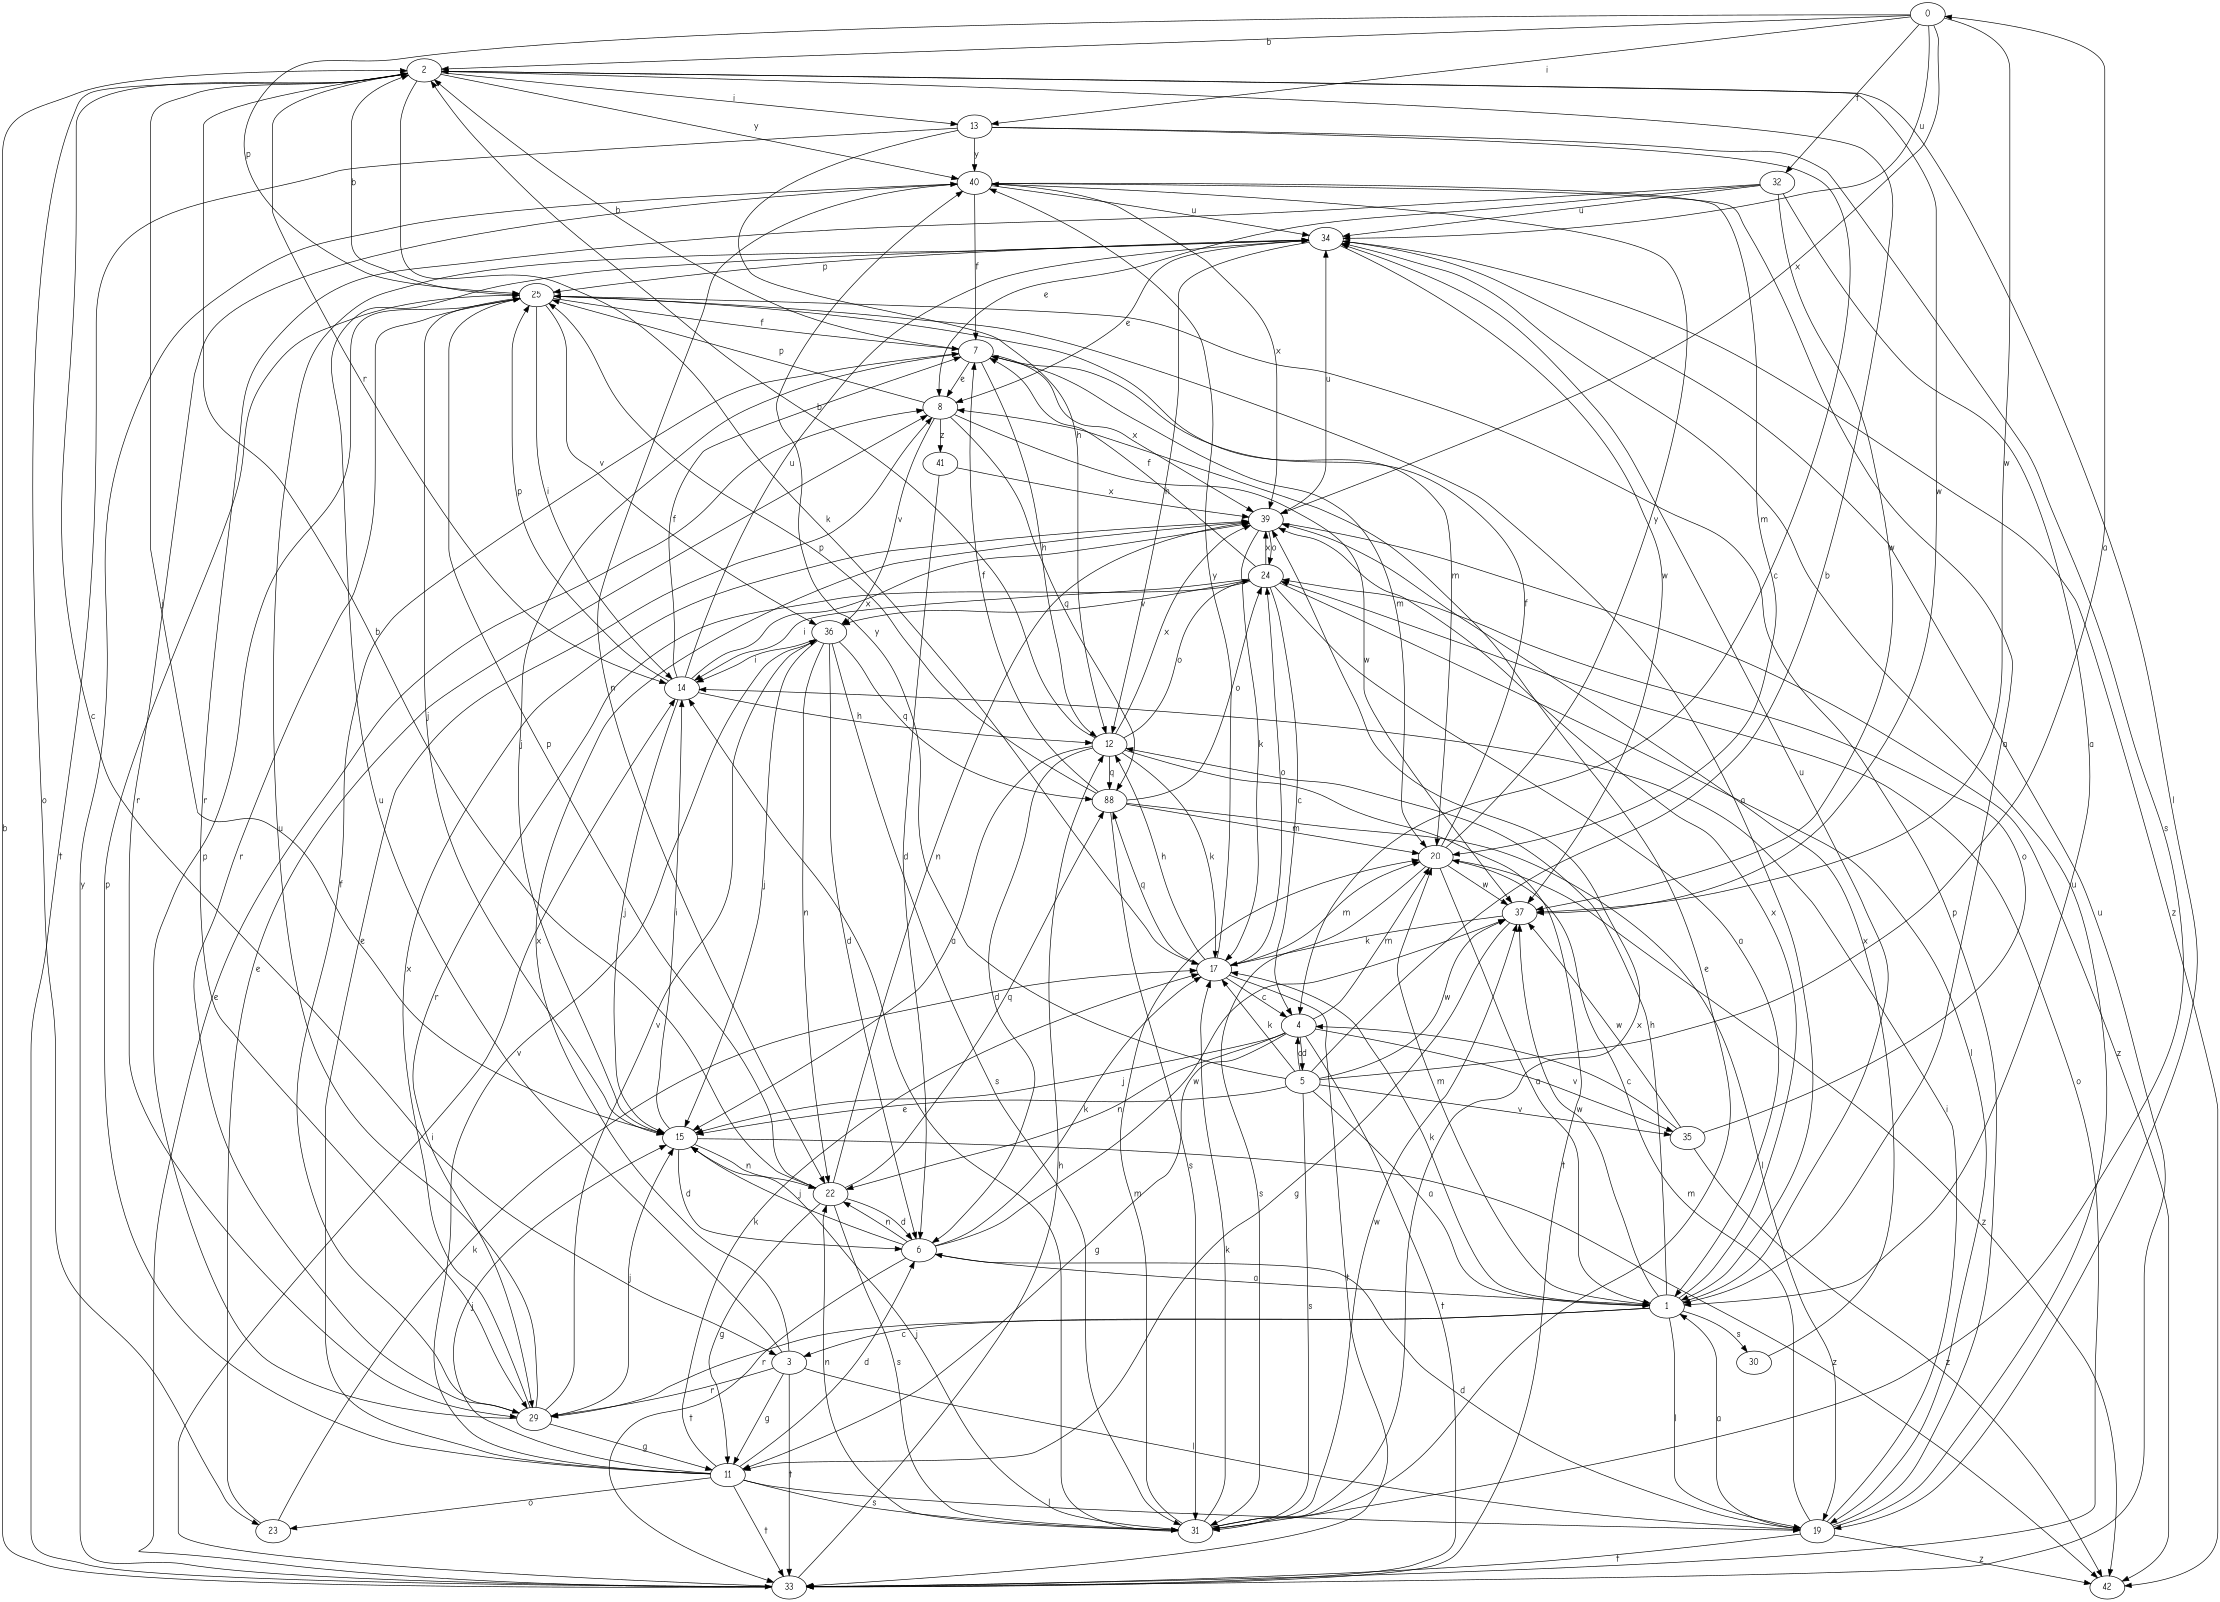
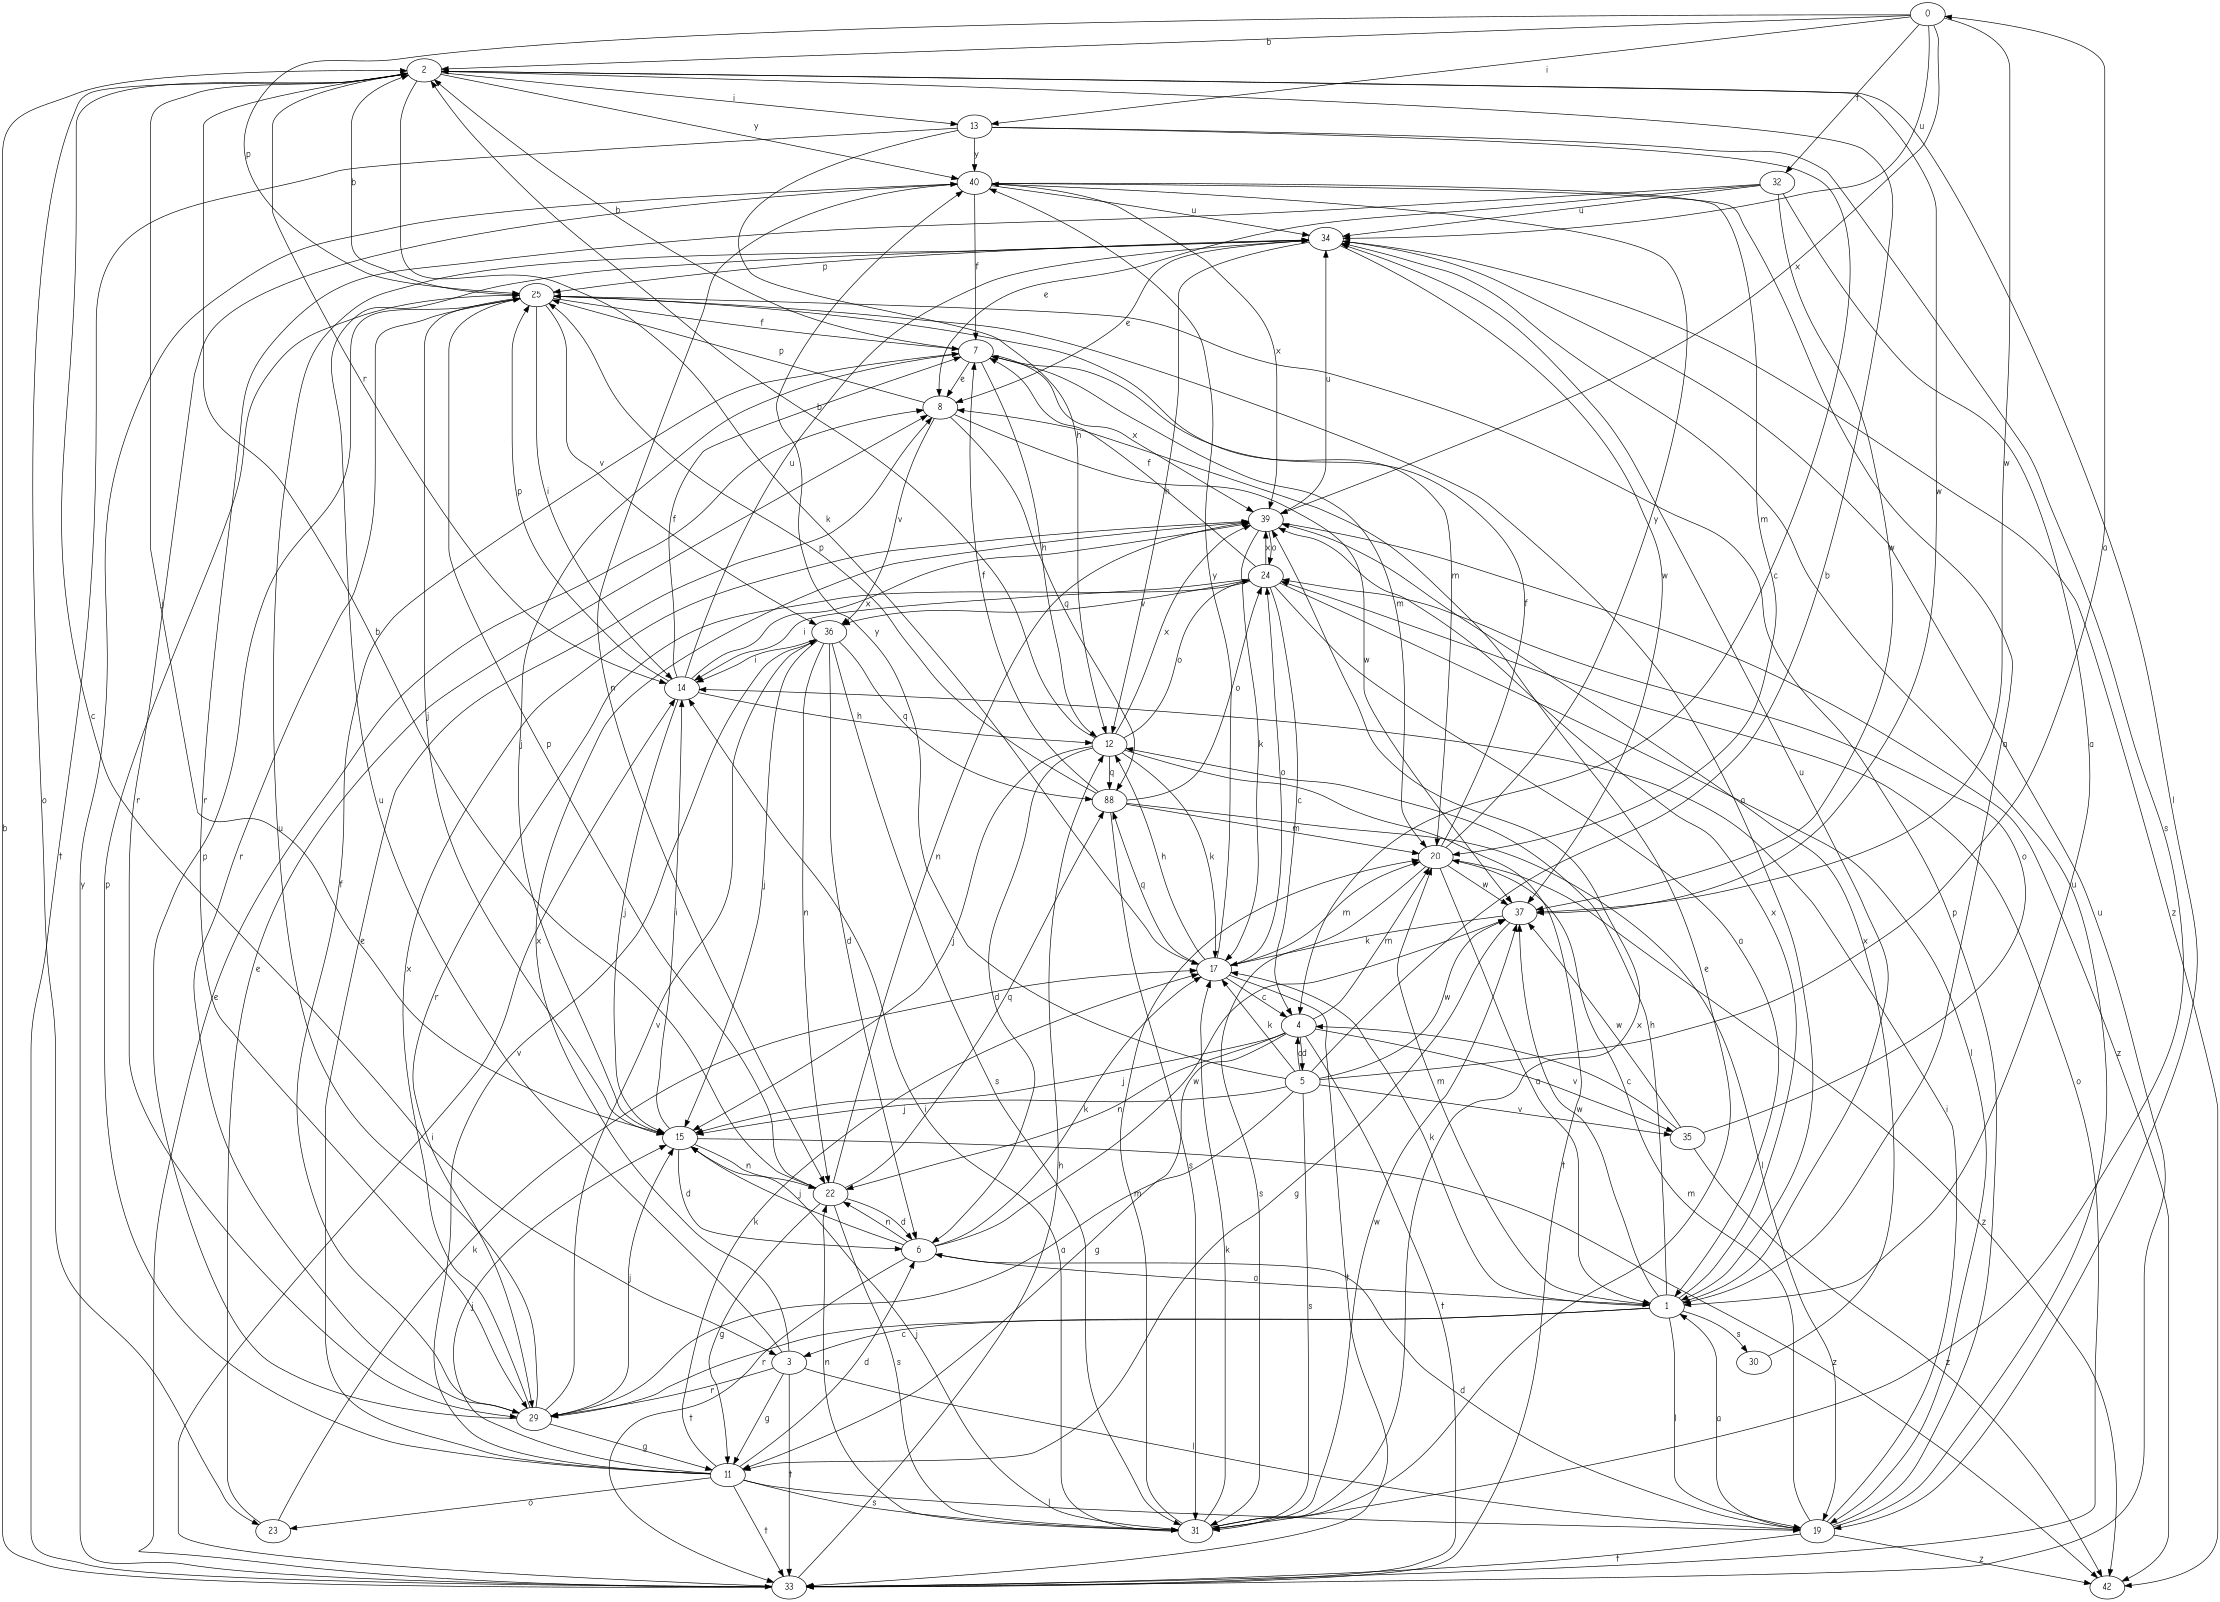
node "41": removed
edge "12" -> "15": label "a" -> "j"
edge "5" -> "15": label "e" -> "j"
edge "5" -> "1": now "5" -> "29"
